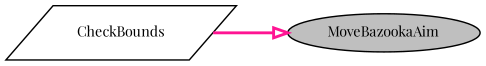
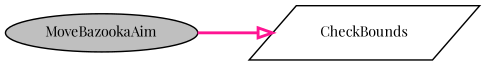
edge "CheckBounds" -> "MoveBazookaAim": reversed
